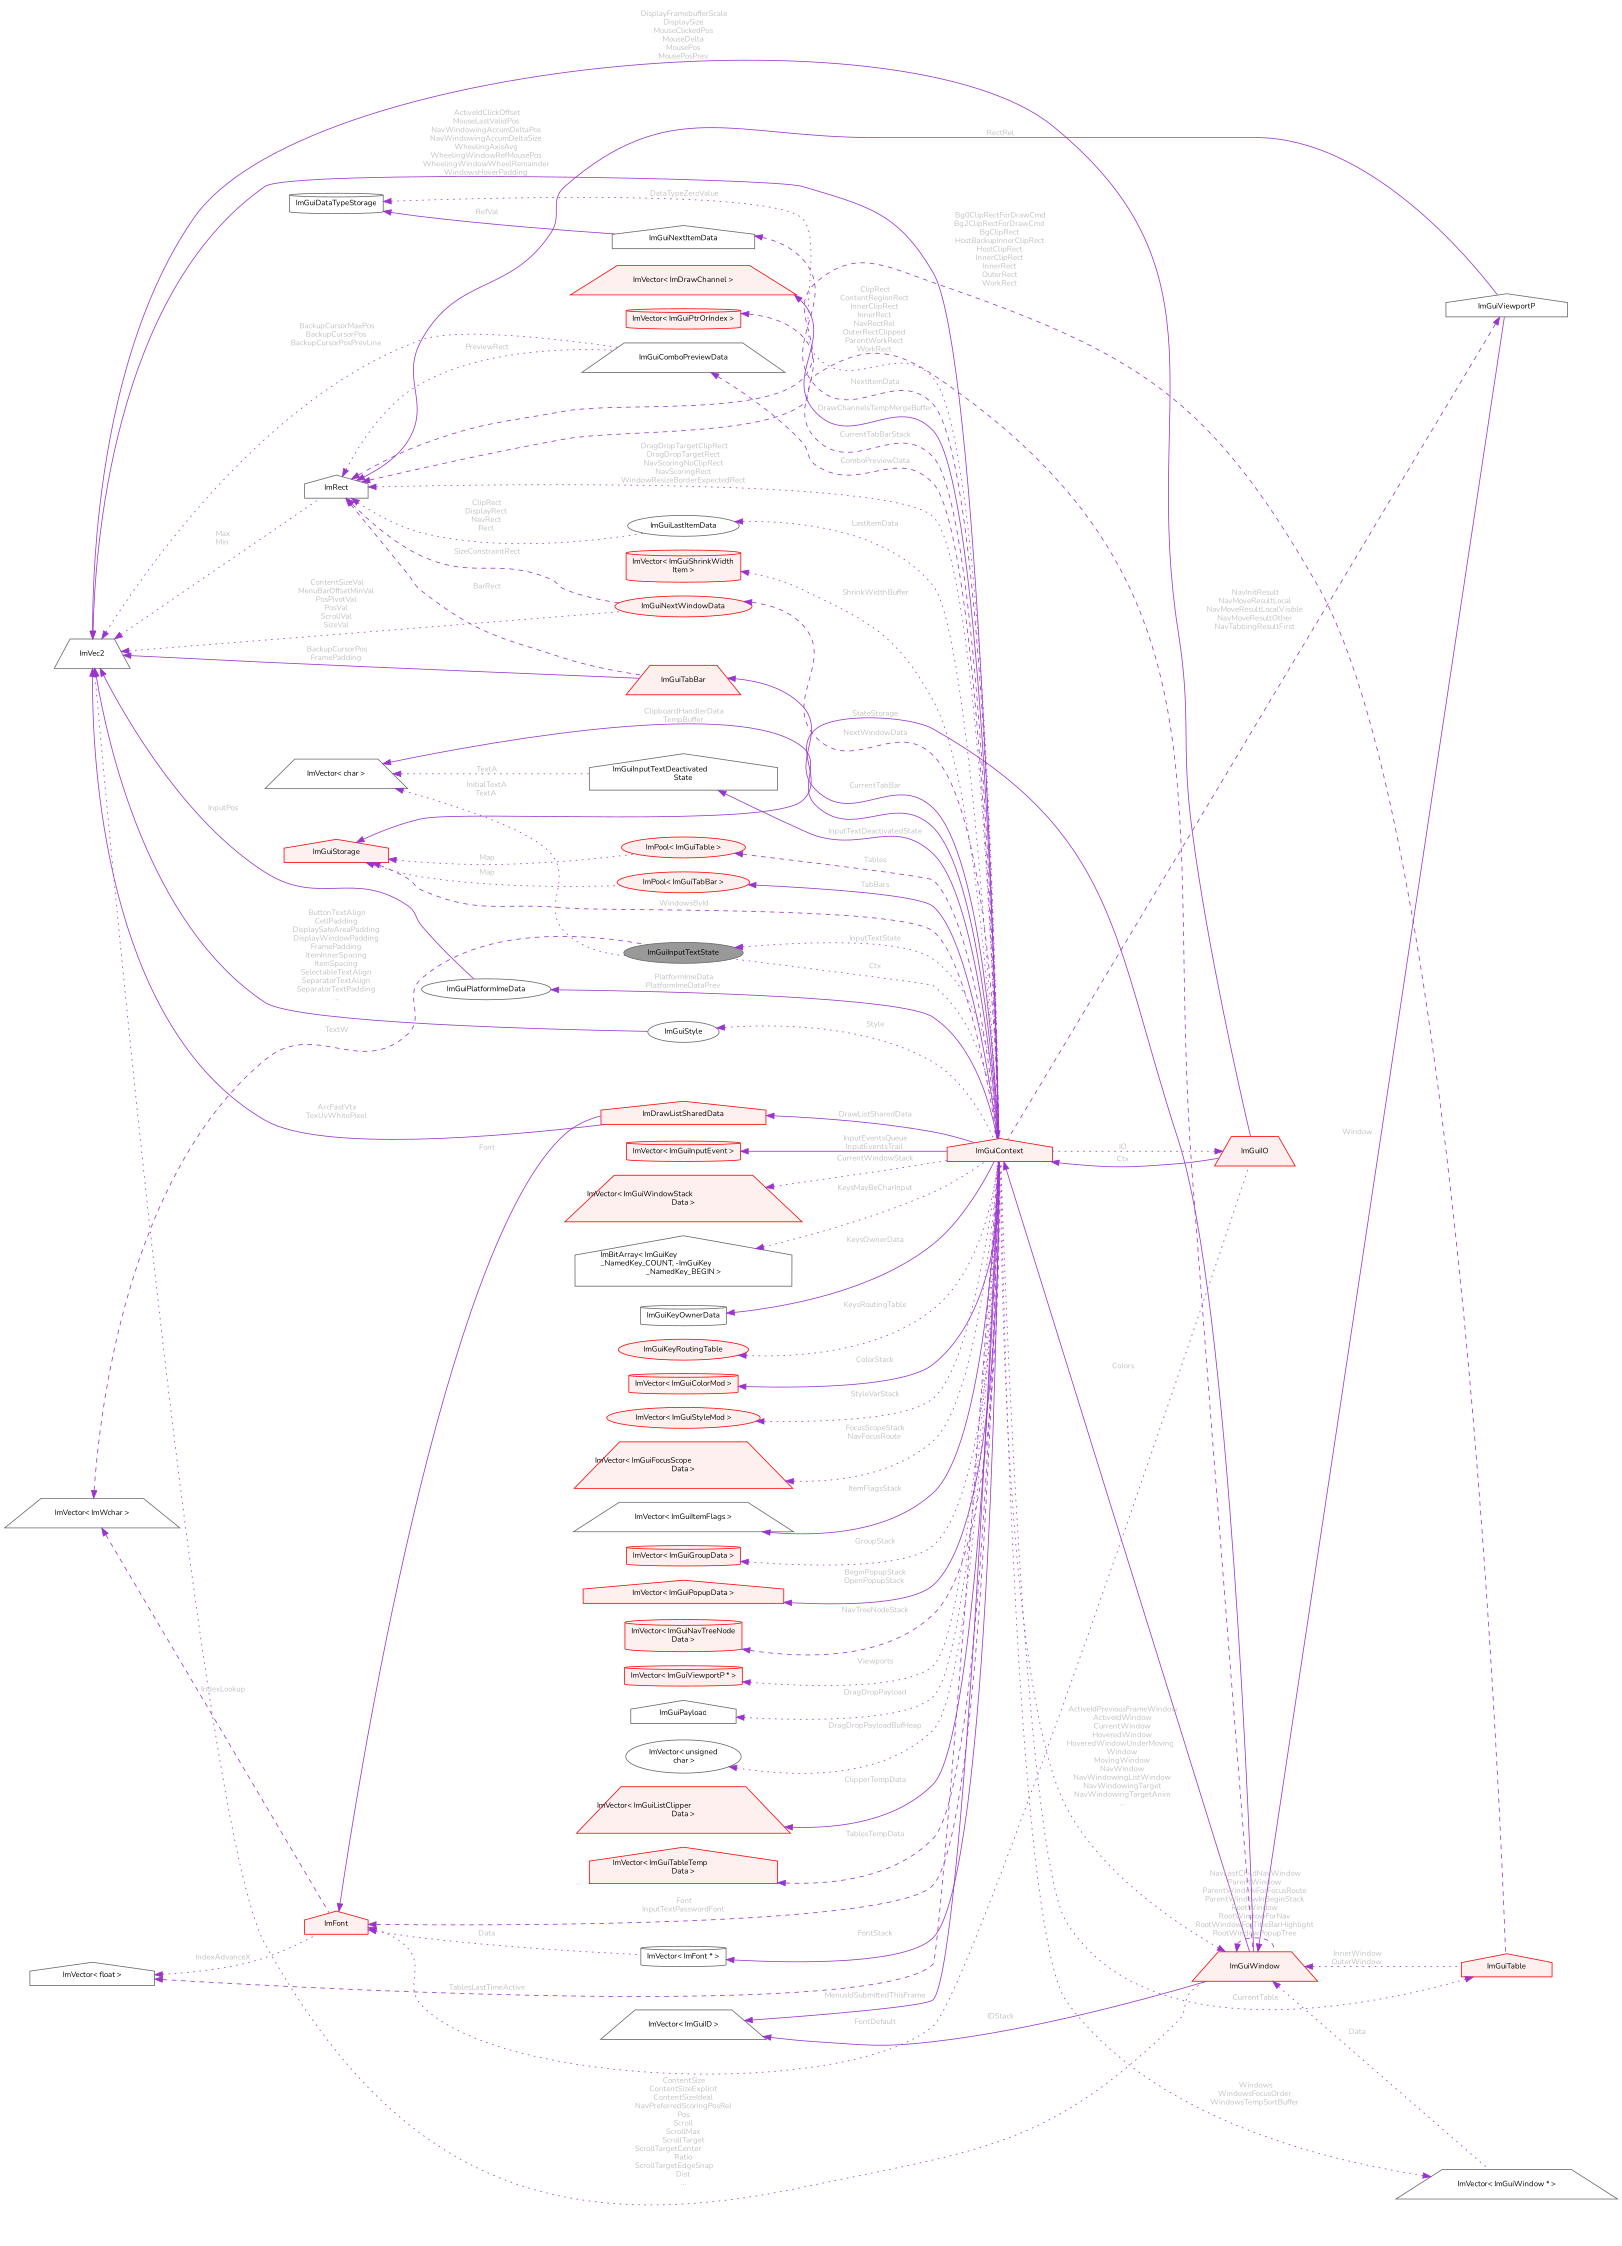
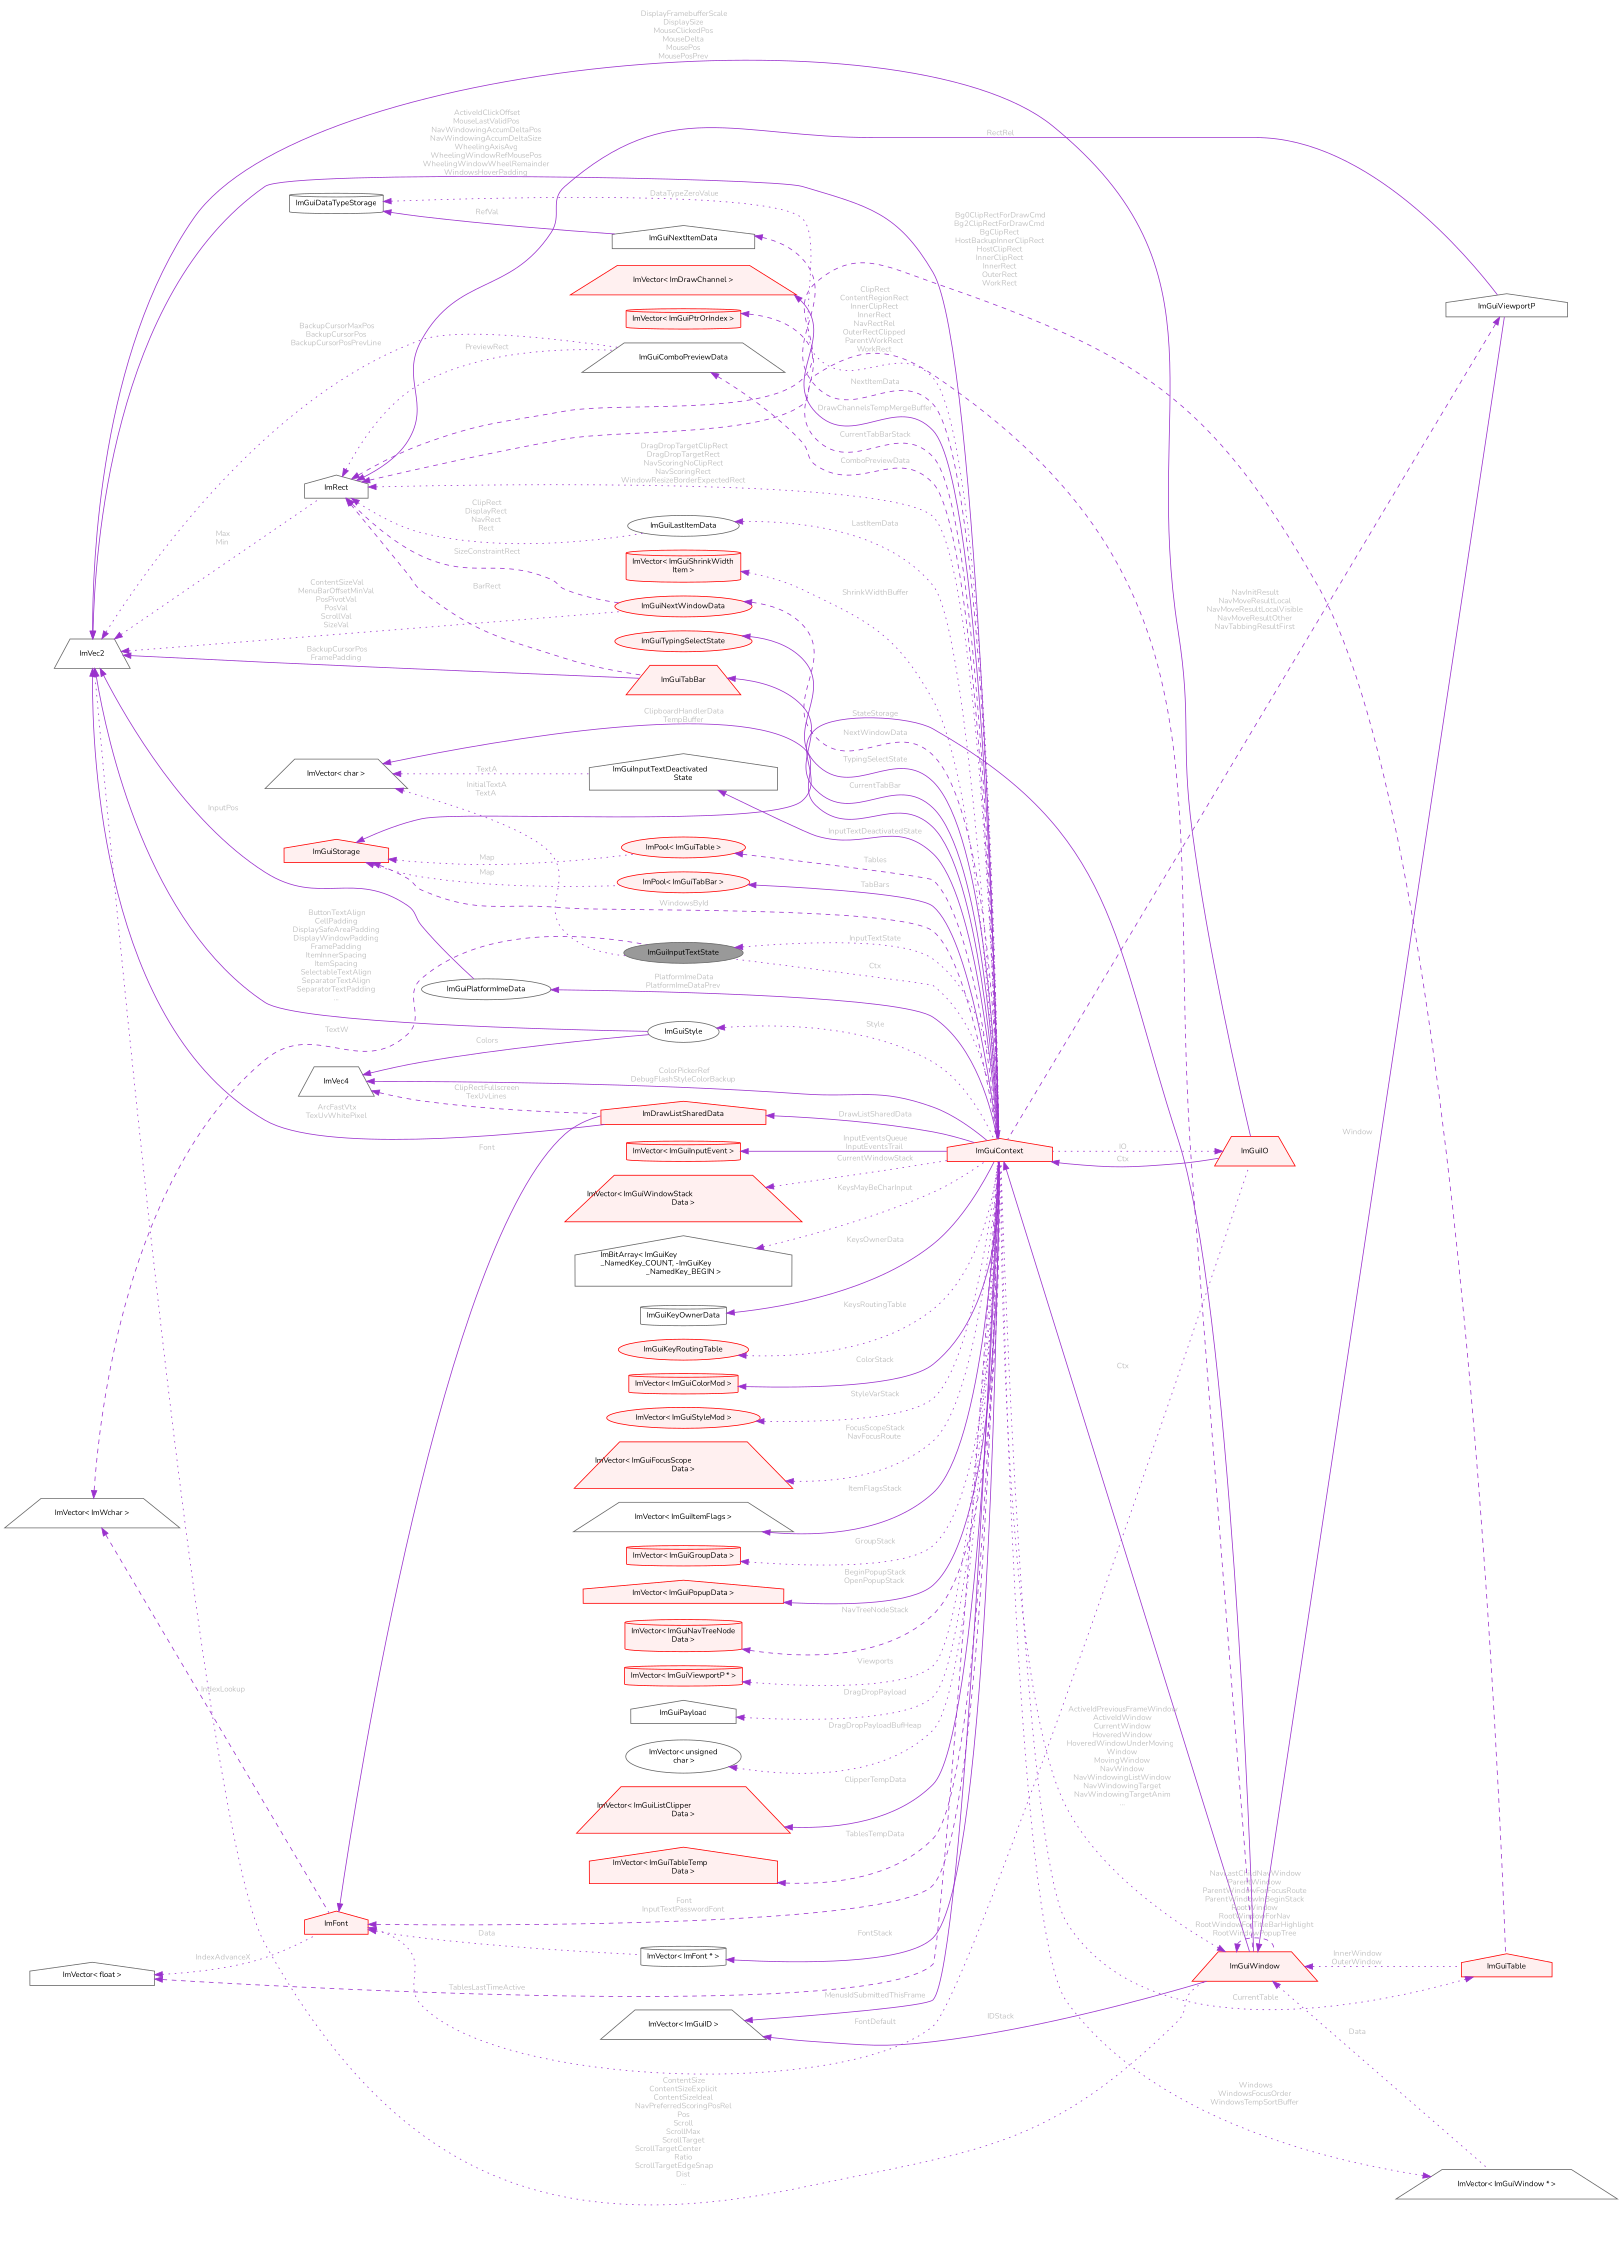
node "ImGuiTypingSelectState": added
node "ImVec4": added
edge "ImGuiWindow" -> "ImGuiContext": label " Colors" -> " Ctx"
